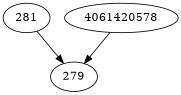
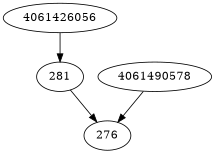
node "4061426056": added
node "4061420578": label "4061420578" -> "4061490578"
node "279": label "279" -> "276"
